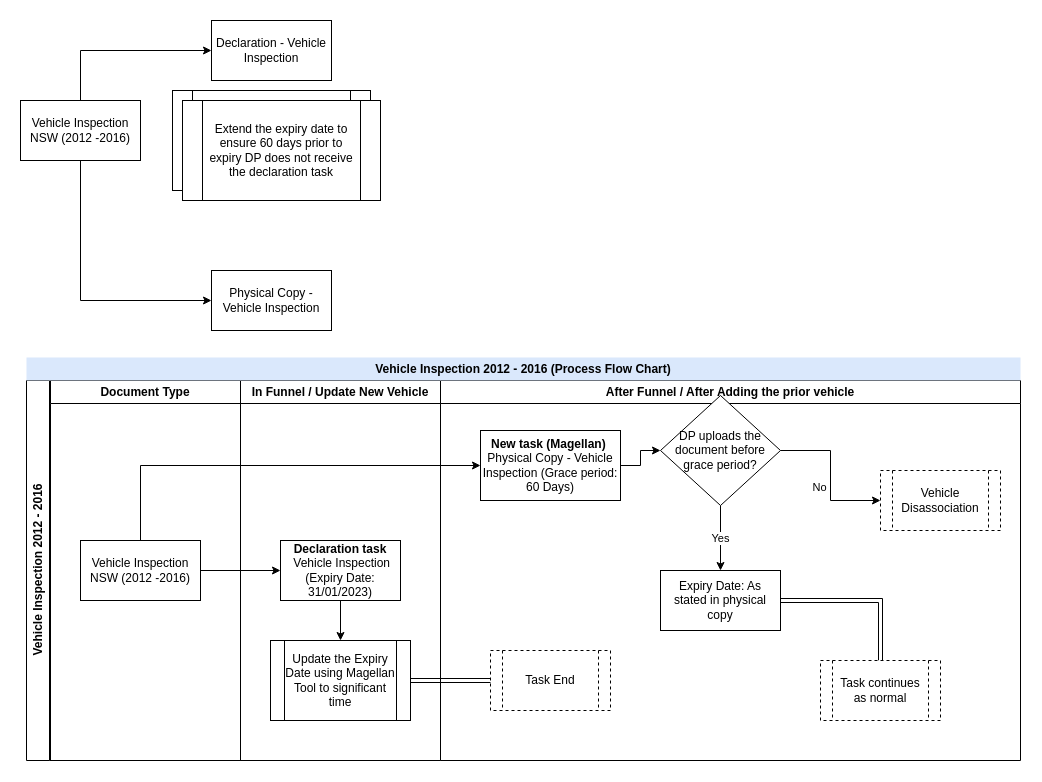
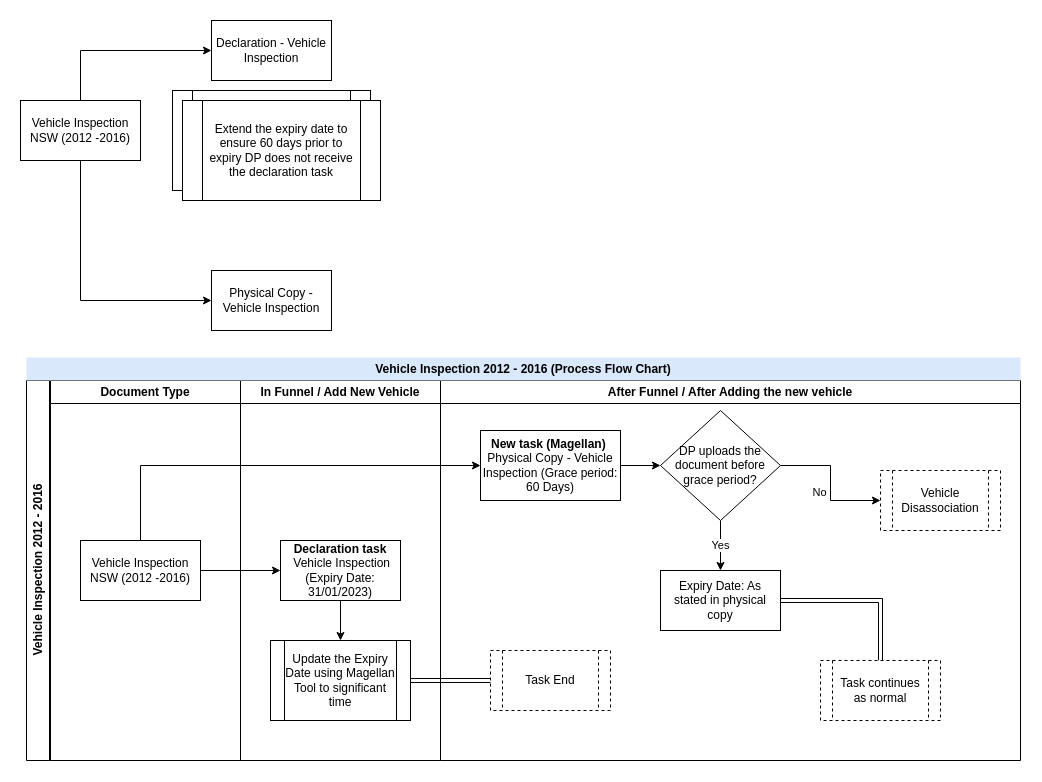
node "In Funnel / Update New Vehicle": label "In Funnel / Update New Vehicle" -> "In Funnel / Add New Vehicle"
node "After Funnel / After Adding the prior vehicle": label "After Funnel / After Adding the prior vehicle" -> "After Funnel / After Adding the new vehicle"
node "DP uploads the document before grace period?": moved (721, 451) -> (721, 466)
